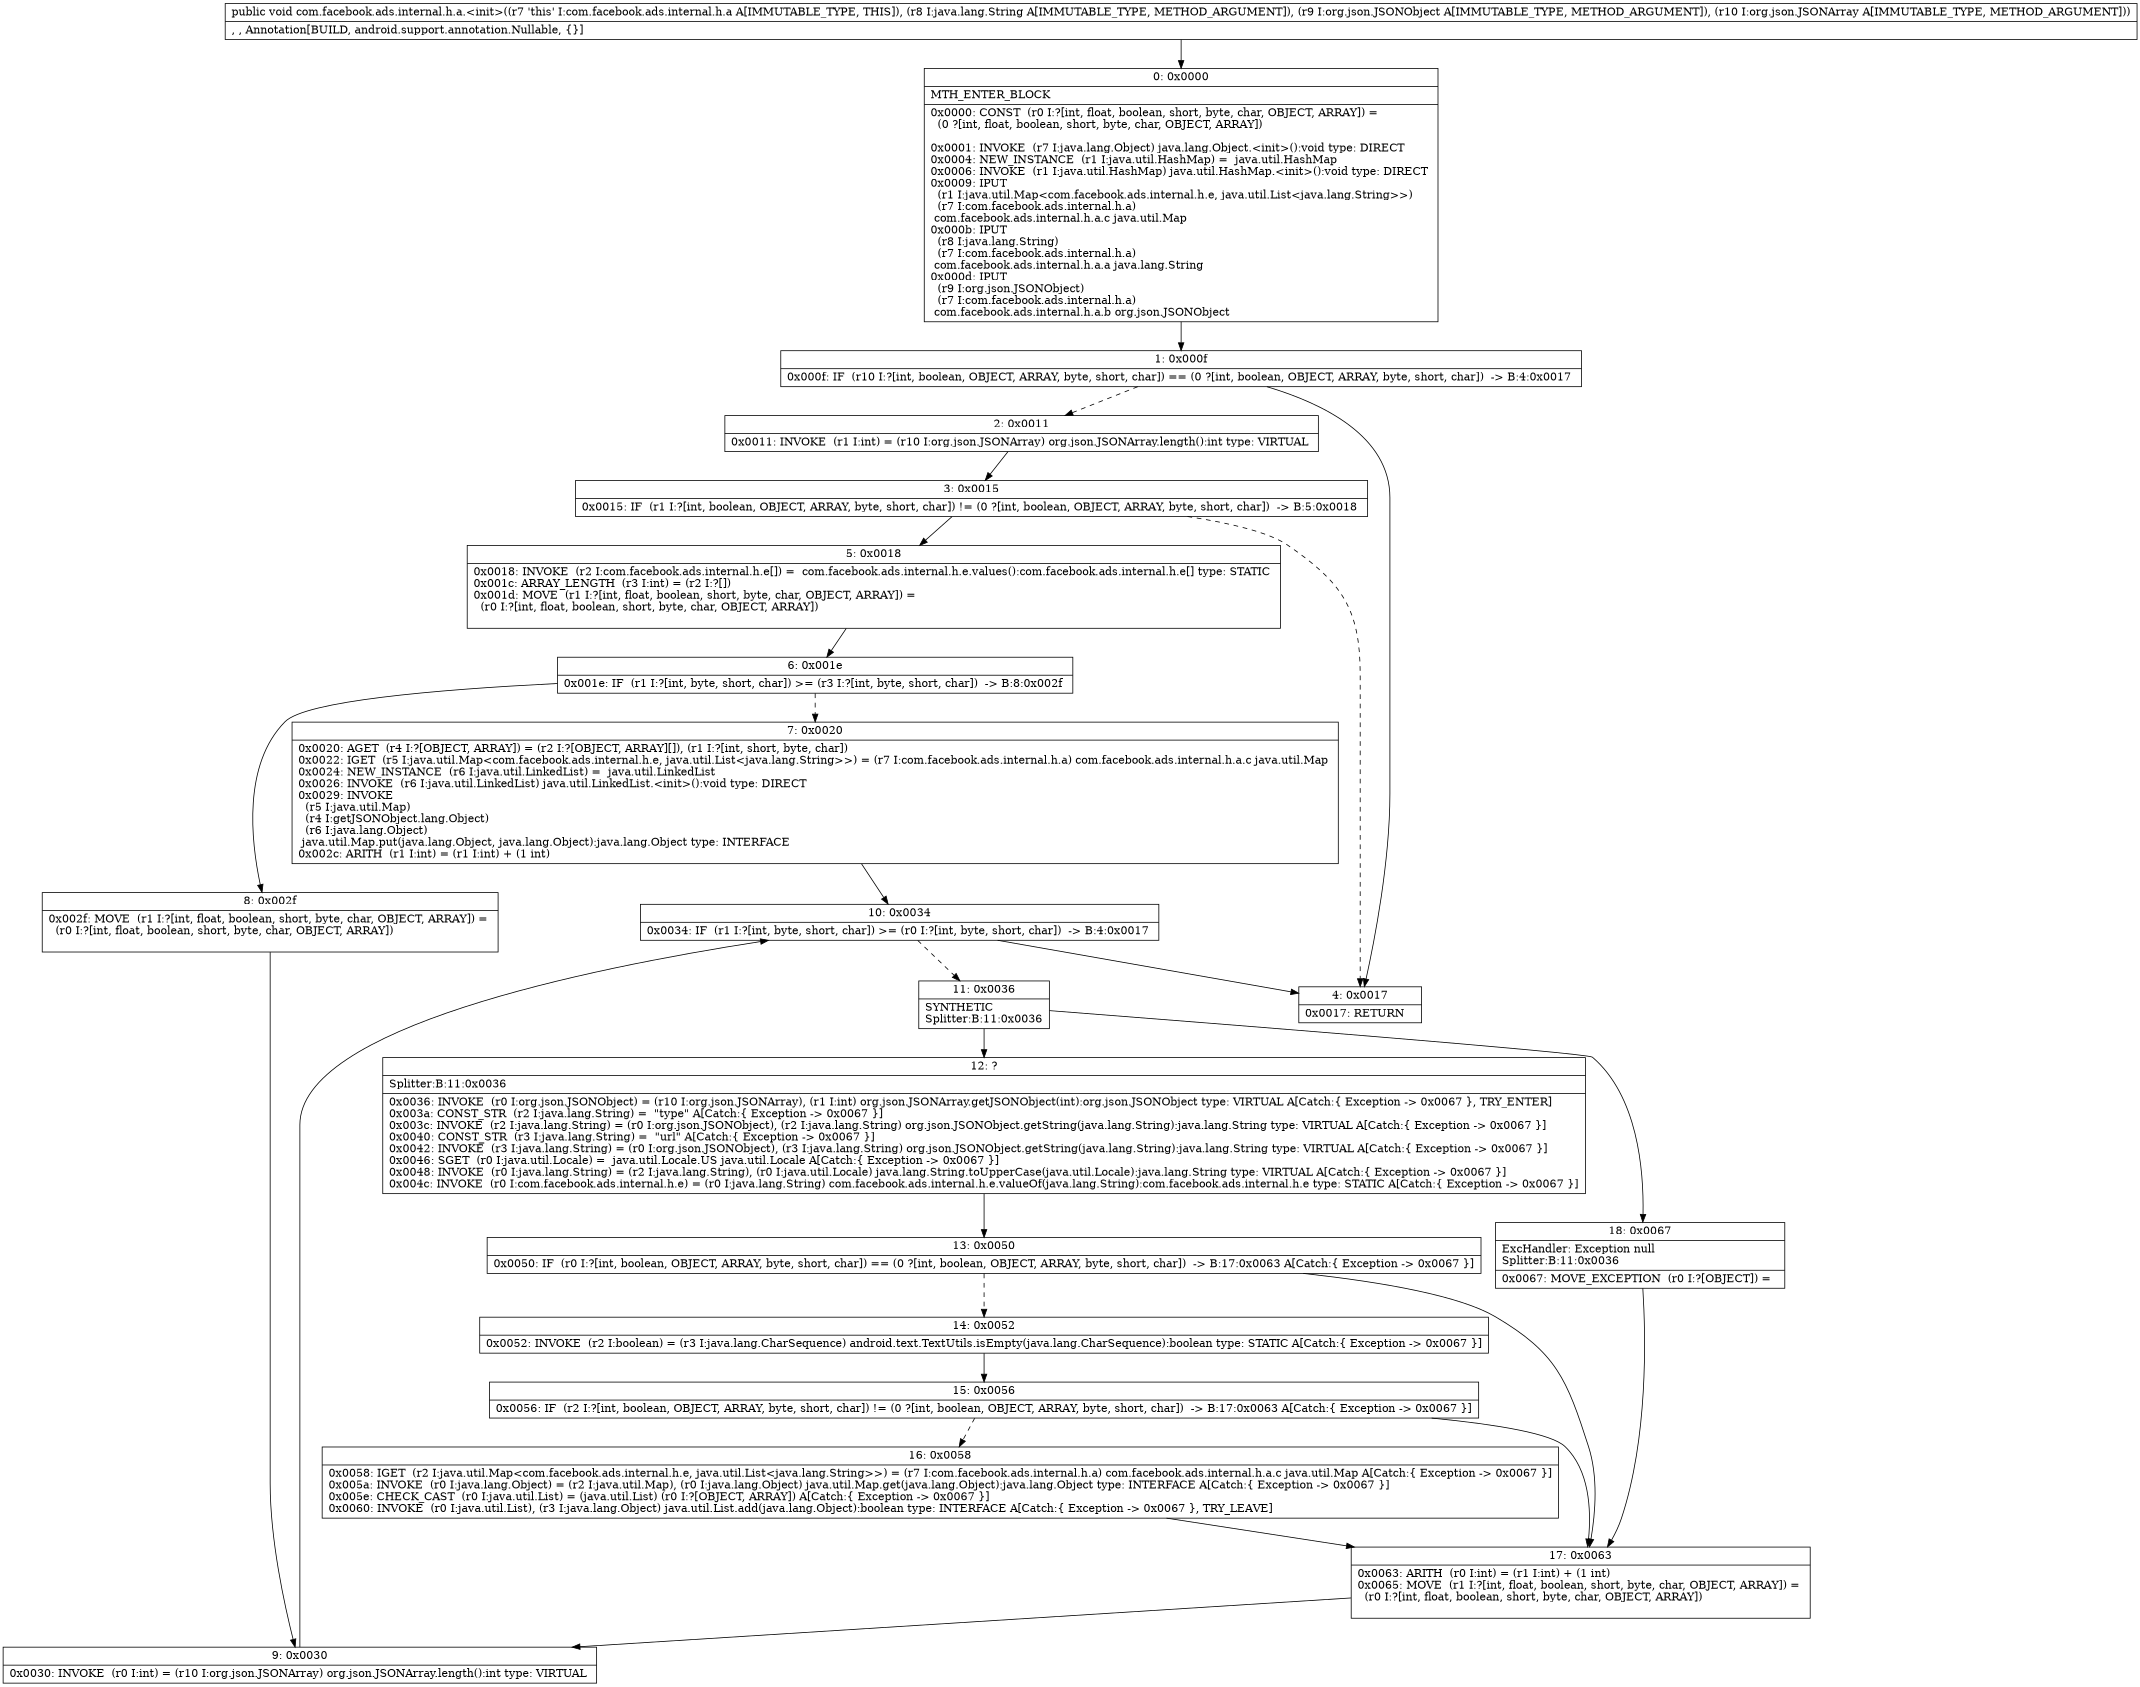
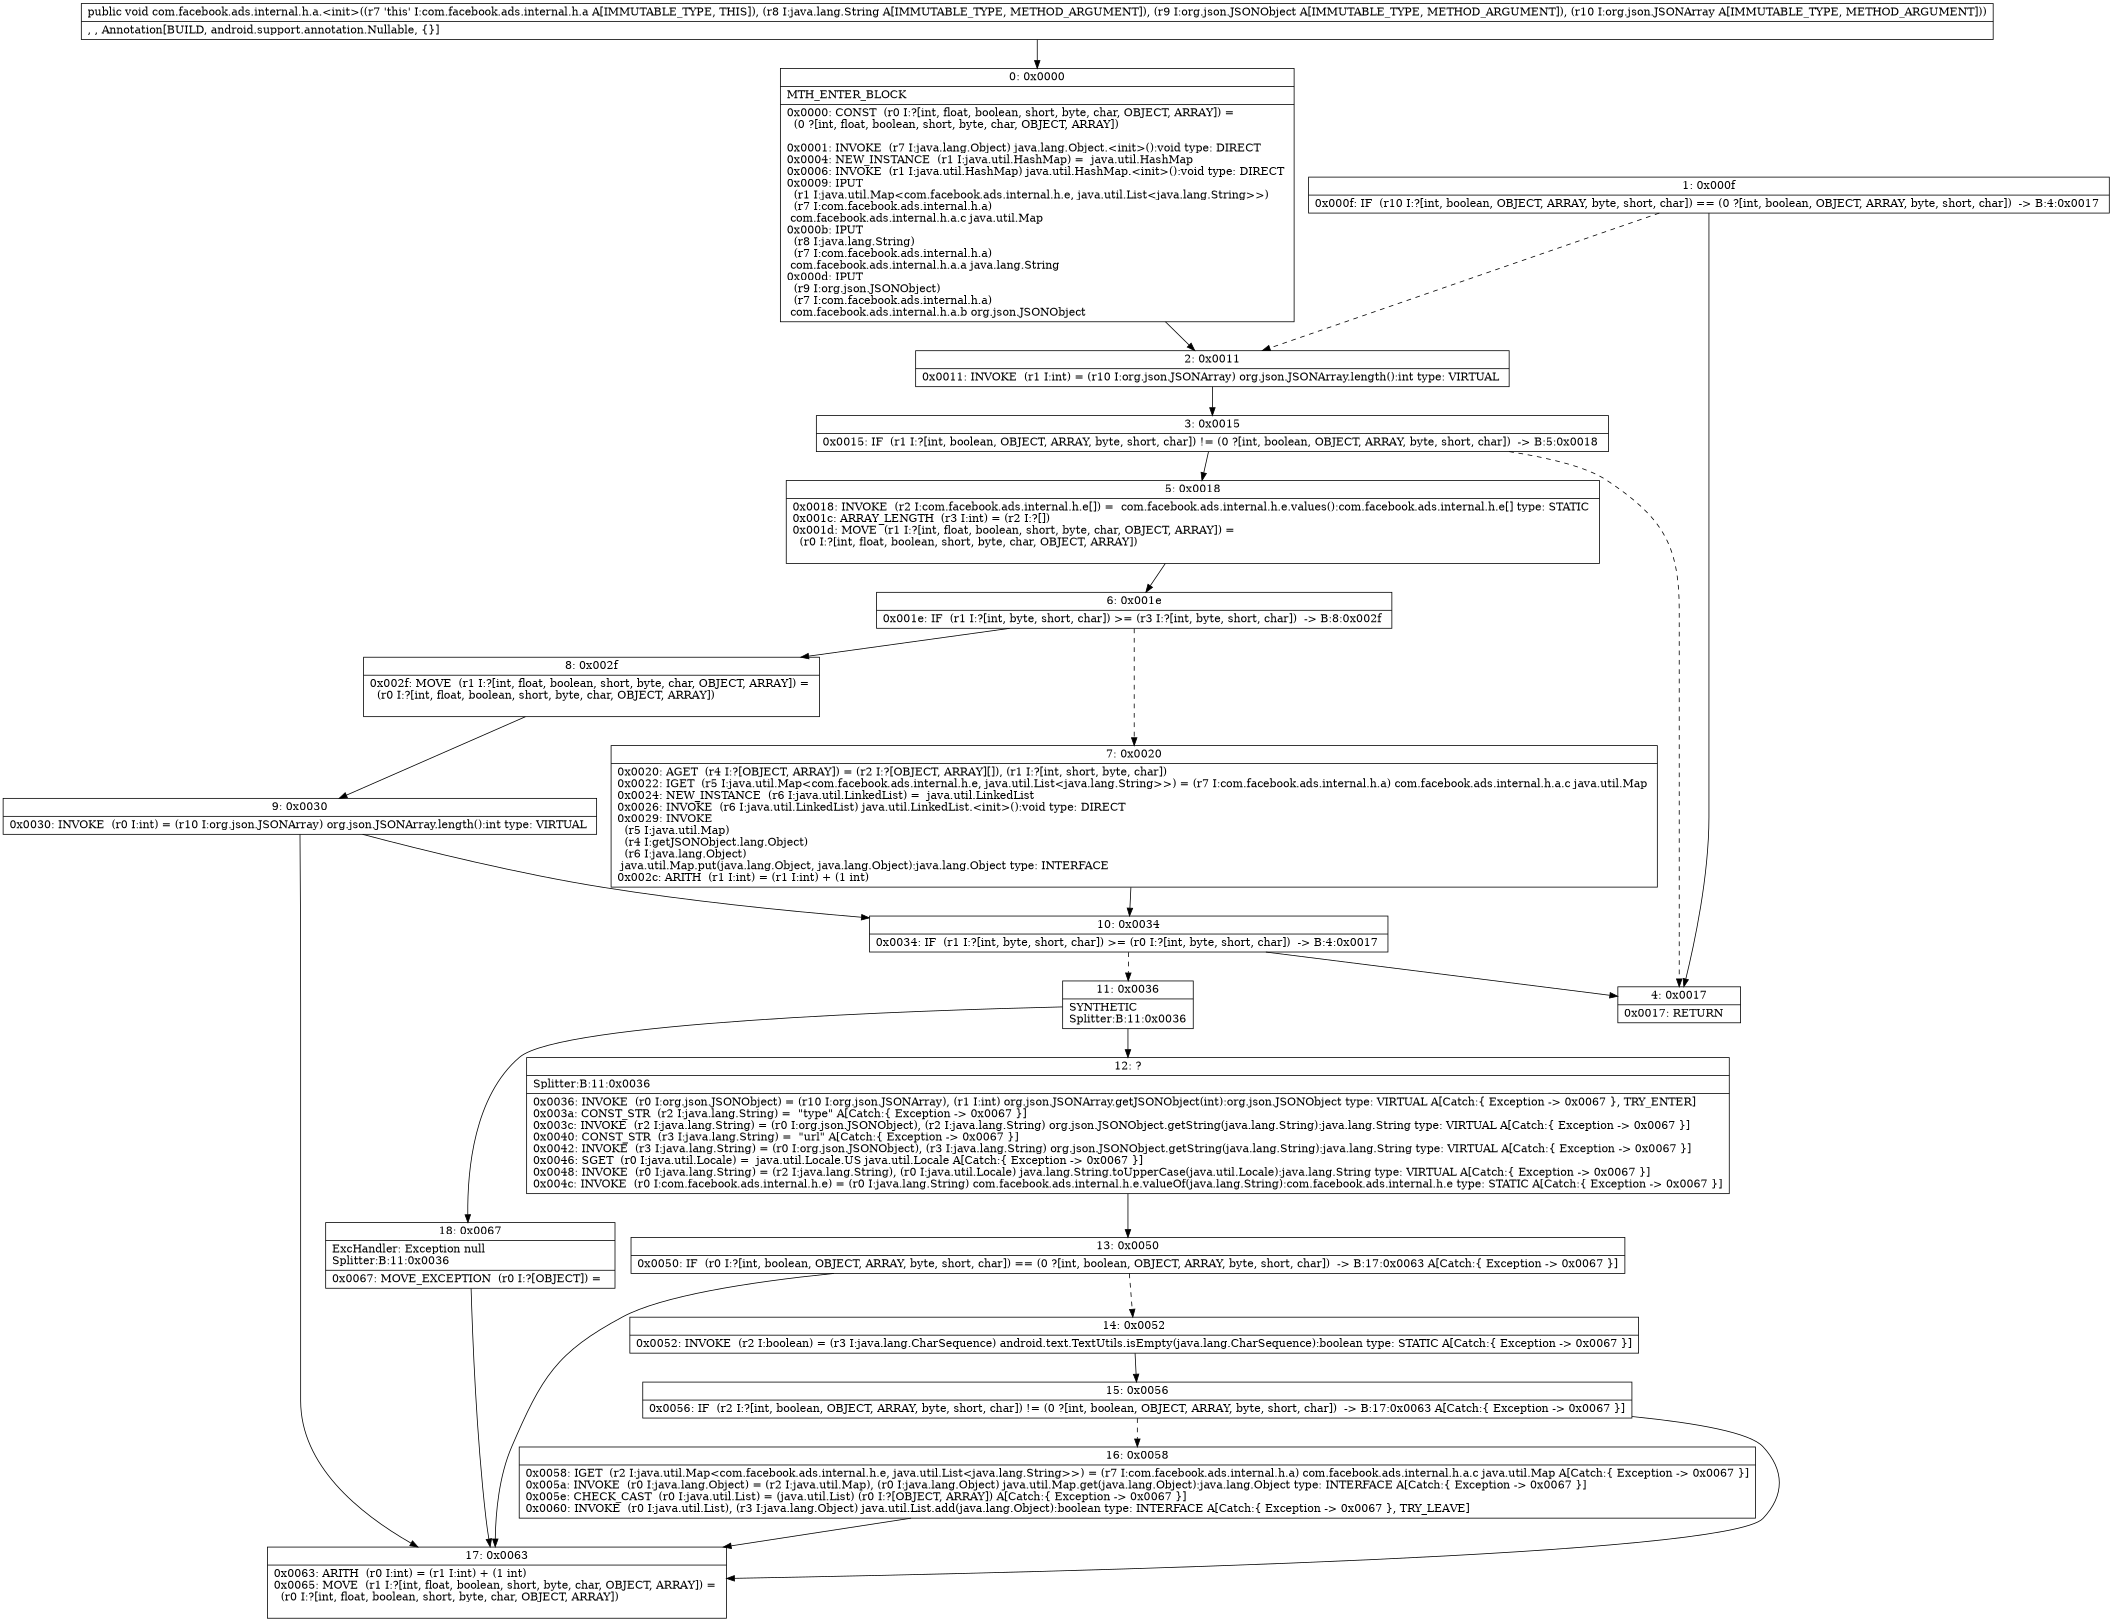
edge "0: 0x0000" -> "1: 0x000f": now "0: 0x0000" -> "2: 0x0011"
edge "17: 0x0063" -> "9: 0x0030": reversed
